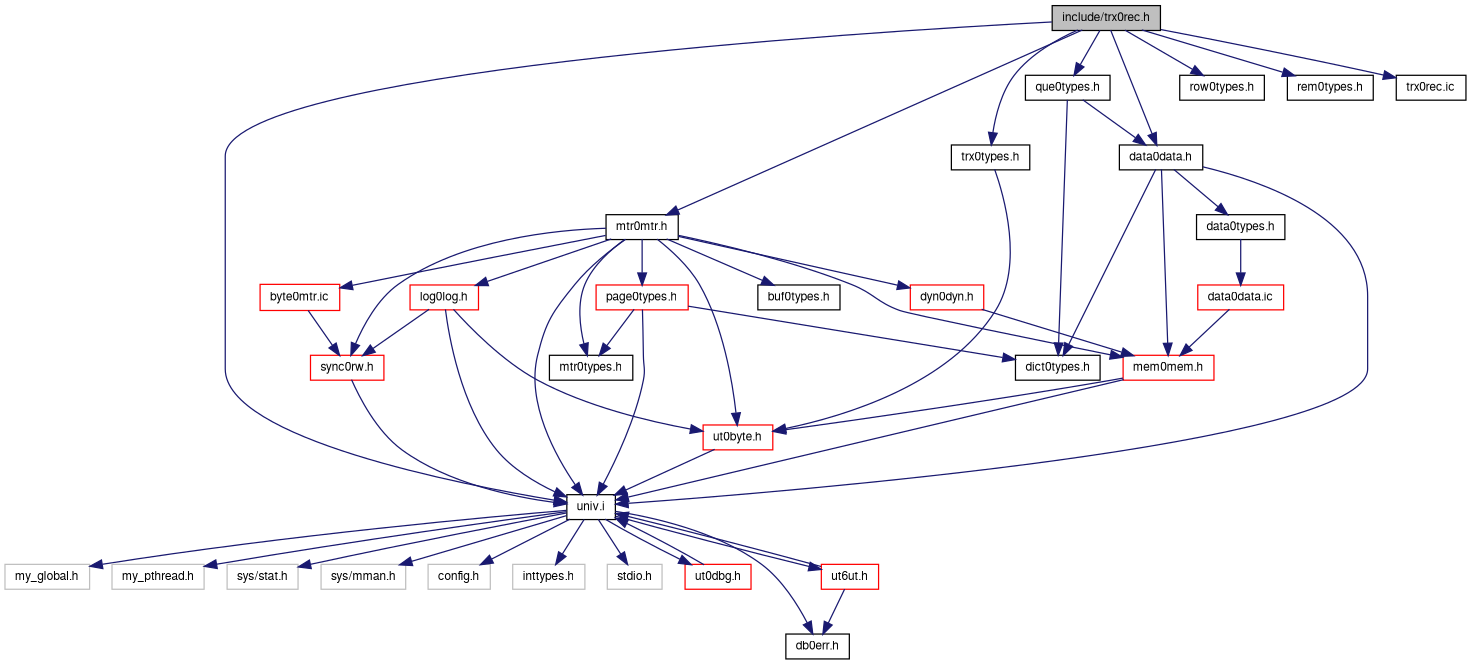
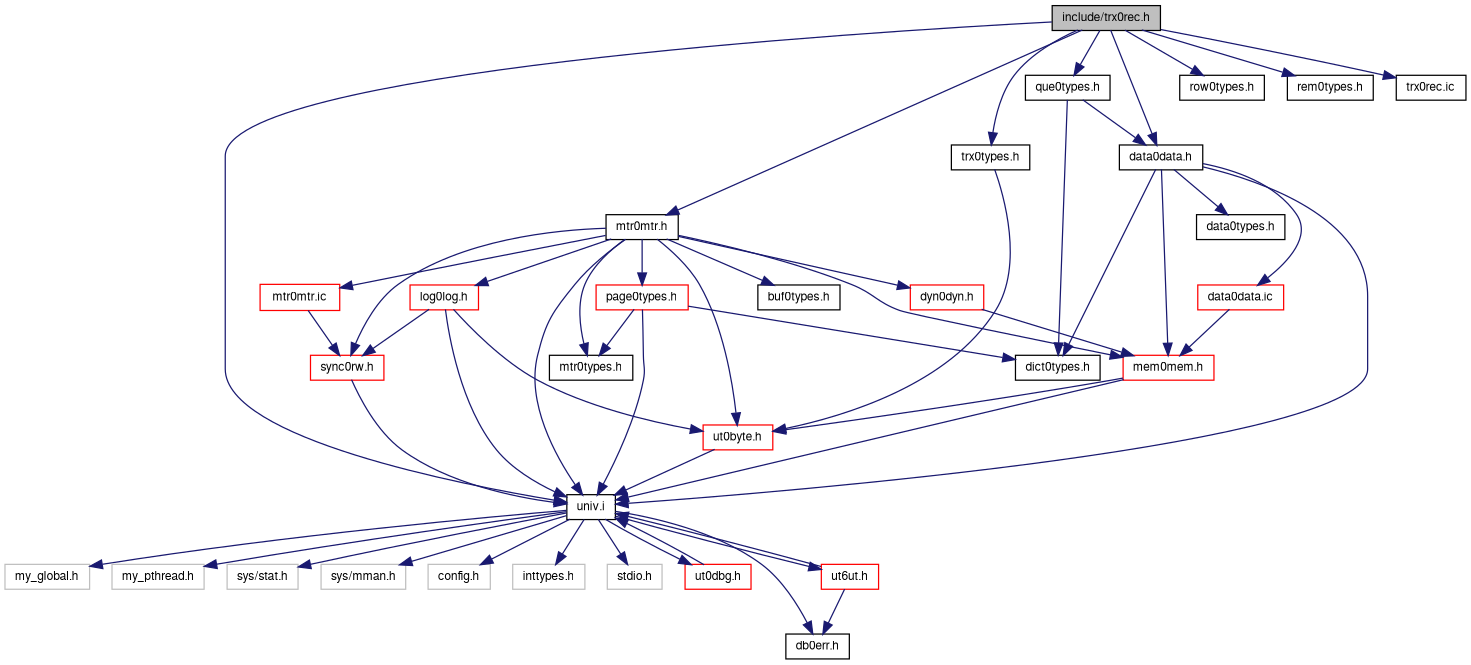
edge "data0types.h" -> "data0data.ic": now "data0data.h" -> "data0data.ic"
node "byte0mtr.ic": label "byte0mtr.ic" -> "mtr0mtr.ic"
